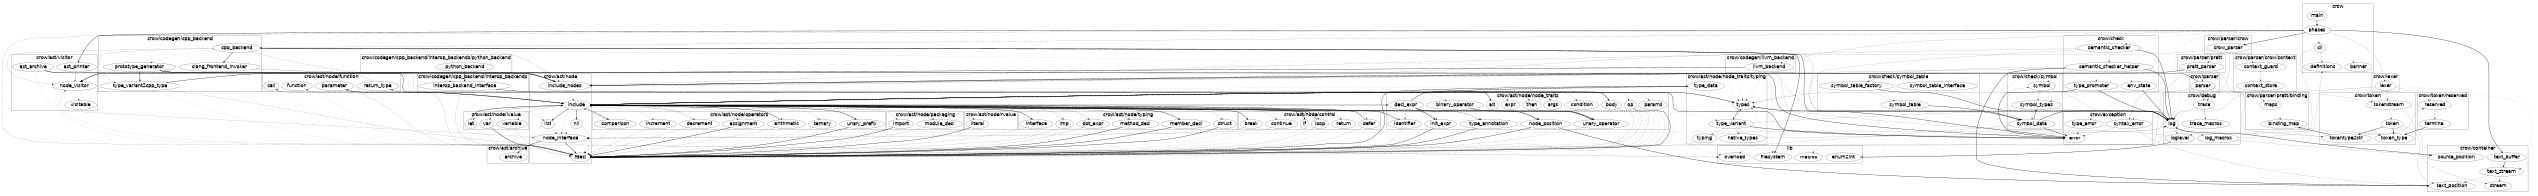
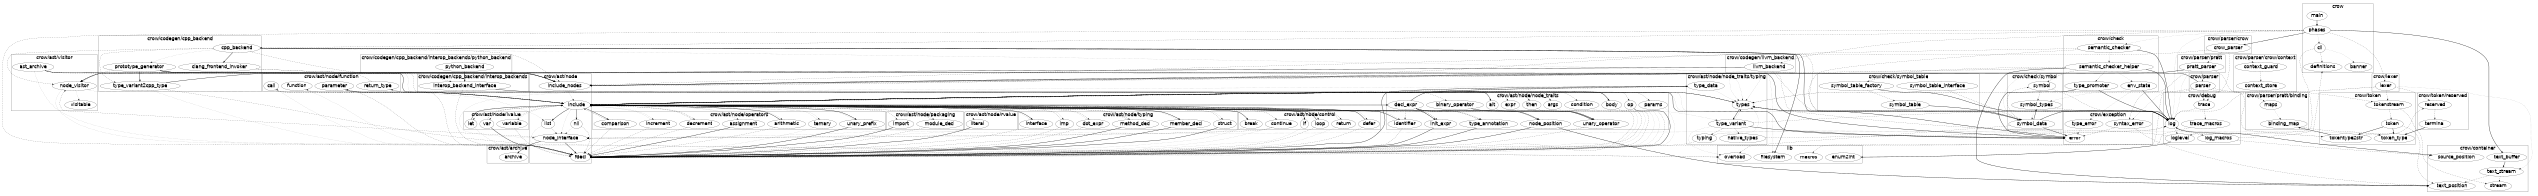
node "ast_printer": removed
edge "type_data" -> "types": added
